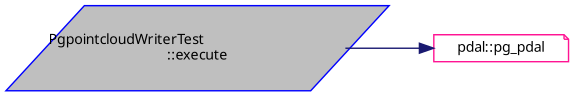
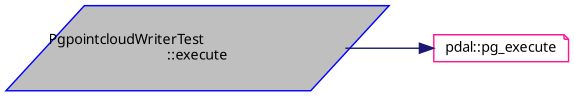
node "pdal::pg_pdal": label "pdal::pg_pdal" -> "pdal::pg_execute"
